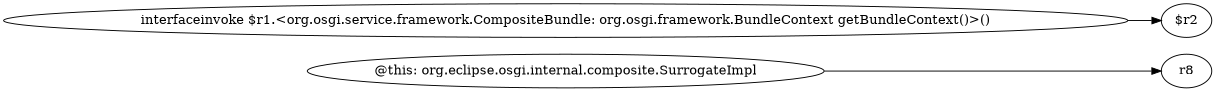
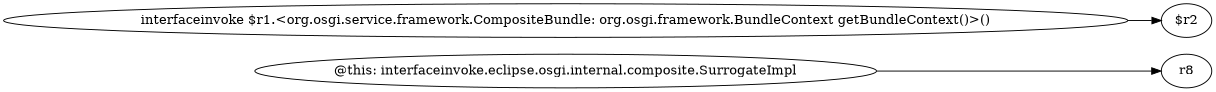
node "@this: org.eclipse.osgi.internal.composite.SurrogateImpl": label "@this: org.eclipse.osgi.internal.composite.SurrogateImpl" -> "@this: interfaceinvoke.eclipse.osgi.internal.composite.SurrogateImpl"
